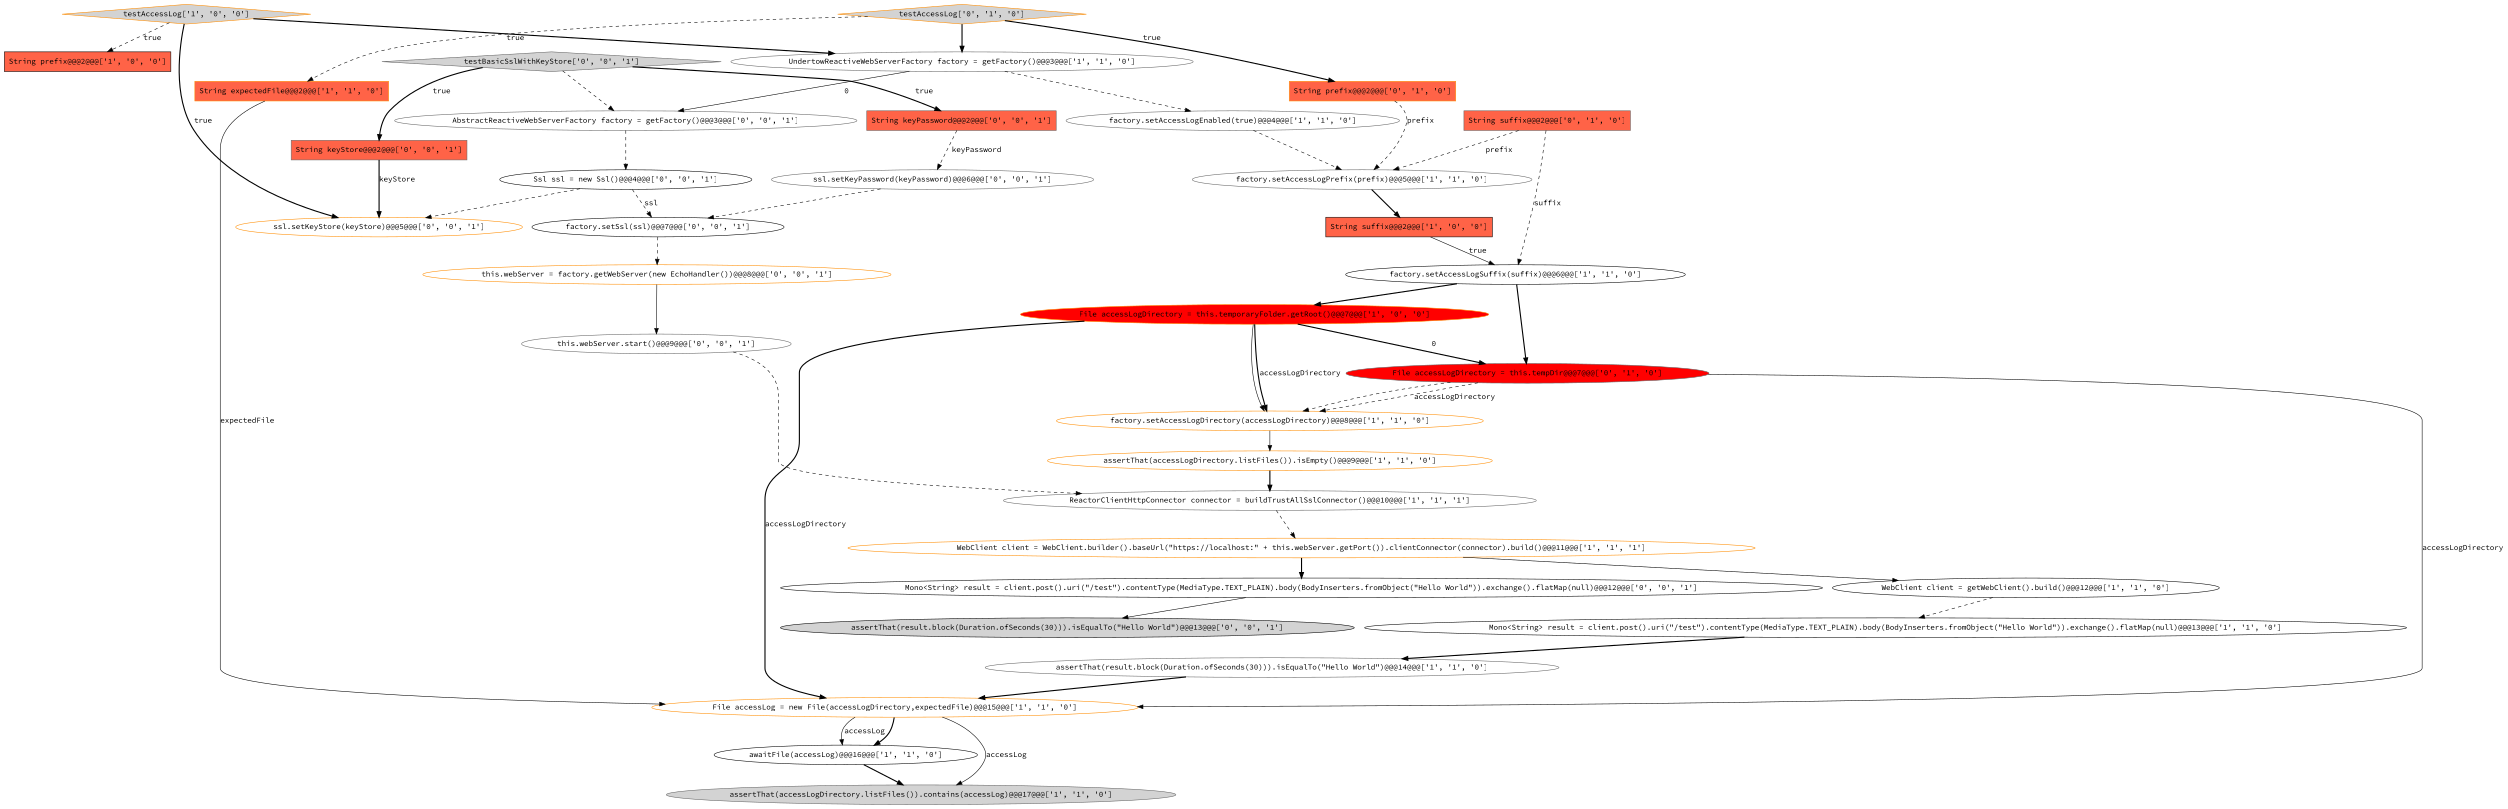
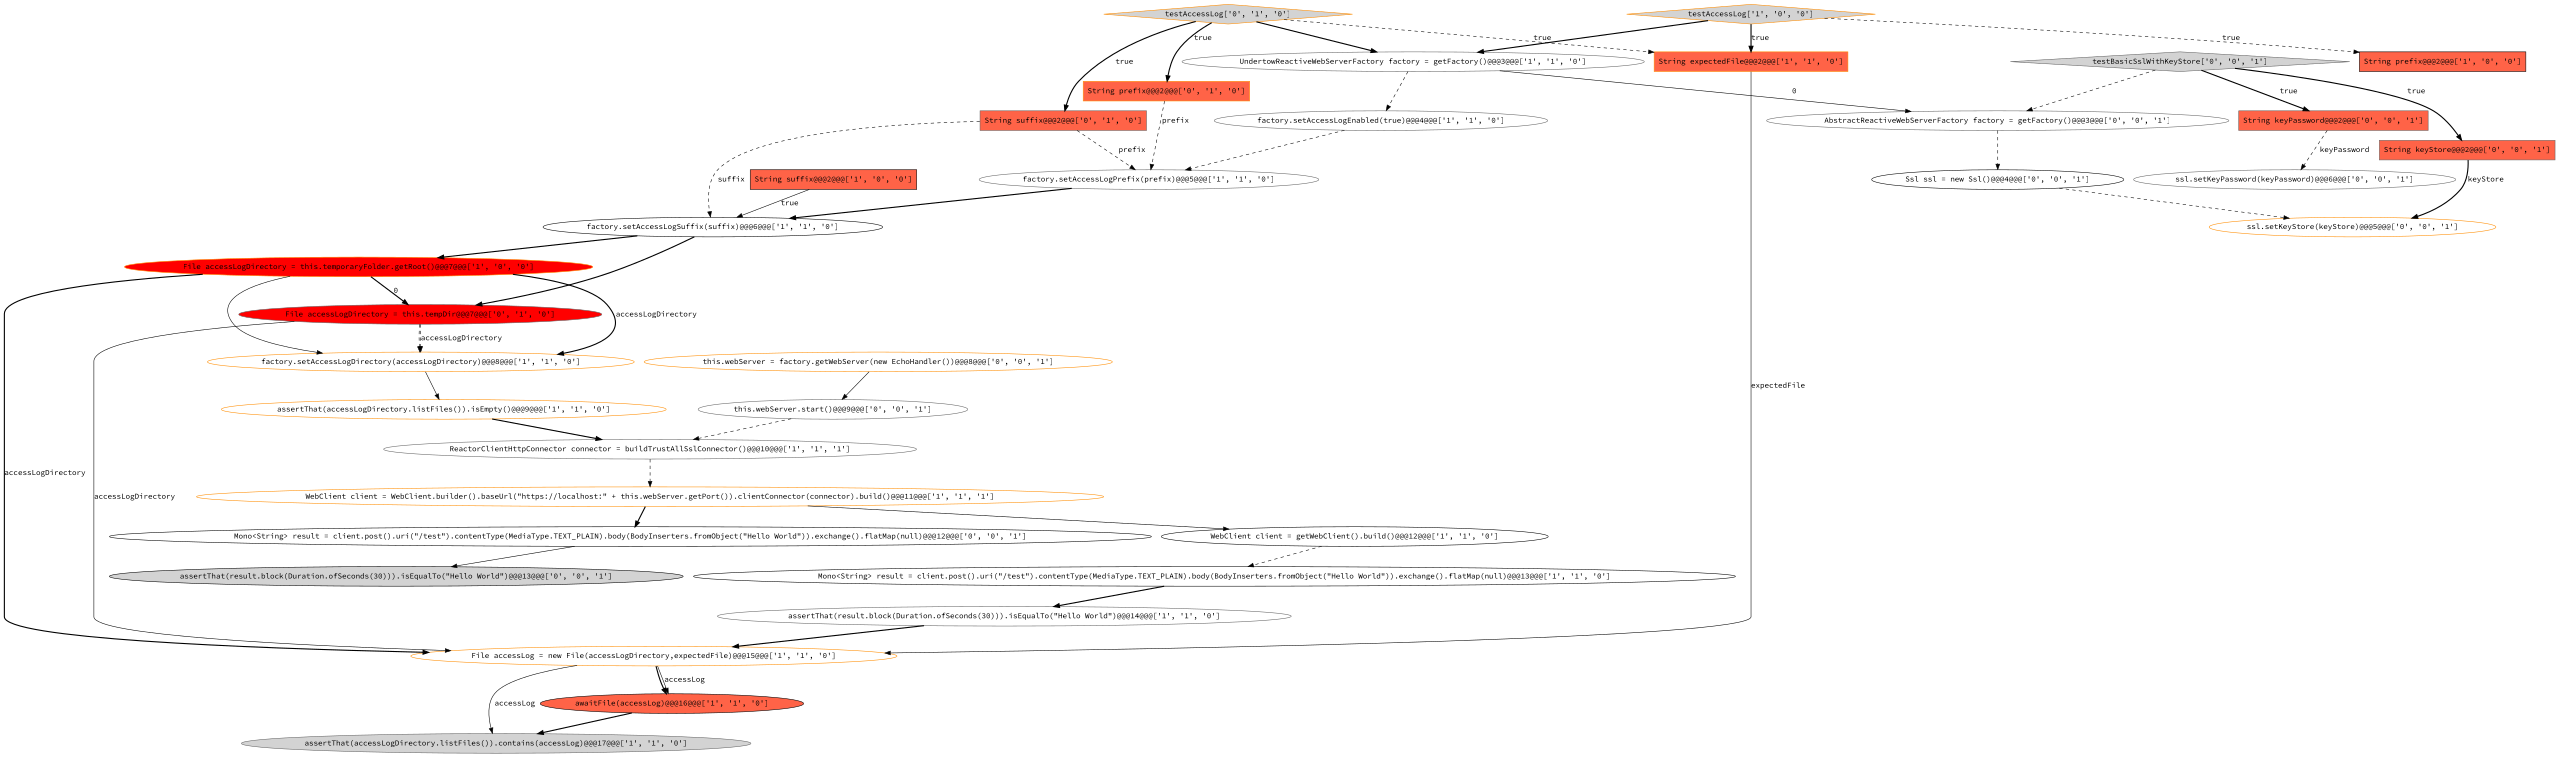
edge "testAccessLog['0', '1', '0']" -> "String suffix@@@2@@@['0', '1', '0']": added, label "true"
edge "testAccessLog['1', '0', '0']" -> "ssl.setKeyStore(keyStore)@@@5@@@['0', '0', '1']": now "testAccessLog['1', '0', '0']" -> "String expectedFile@@@2@@@['1', '1', '0']"
edge "factory.setAccessLogPrefix(prefix)@@@5@@@['1', '1', '0']" -> "String suffix@@@2@@@['1', '0', '0']": now "factory.setAccessLogPrefix(prefix)@@@5@@@['1', '1', '0']" -> "factory.setAccessLogSuffix(suffix)@@@6@@@['1', '1', '0']"
node "factory.setSsl(ssl)@@@7@@@['0', '0', '1']": removed
node "awaitFile(accessLog)@@@16@@@['1', '1', '0']": fillcolor white -> tomato
